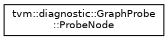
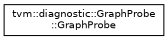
node "tvm::diagnostic::GraphProbe ::ProbeNode": label "tvm::diagnostic::GraphProbe ::ProbeNode" -> "tvm::diagnostic::GraphProbe ::GraphProbe"
